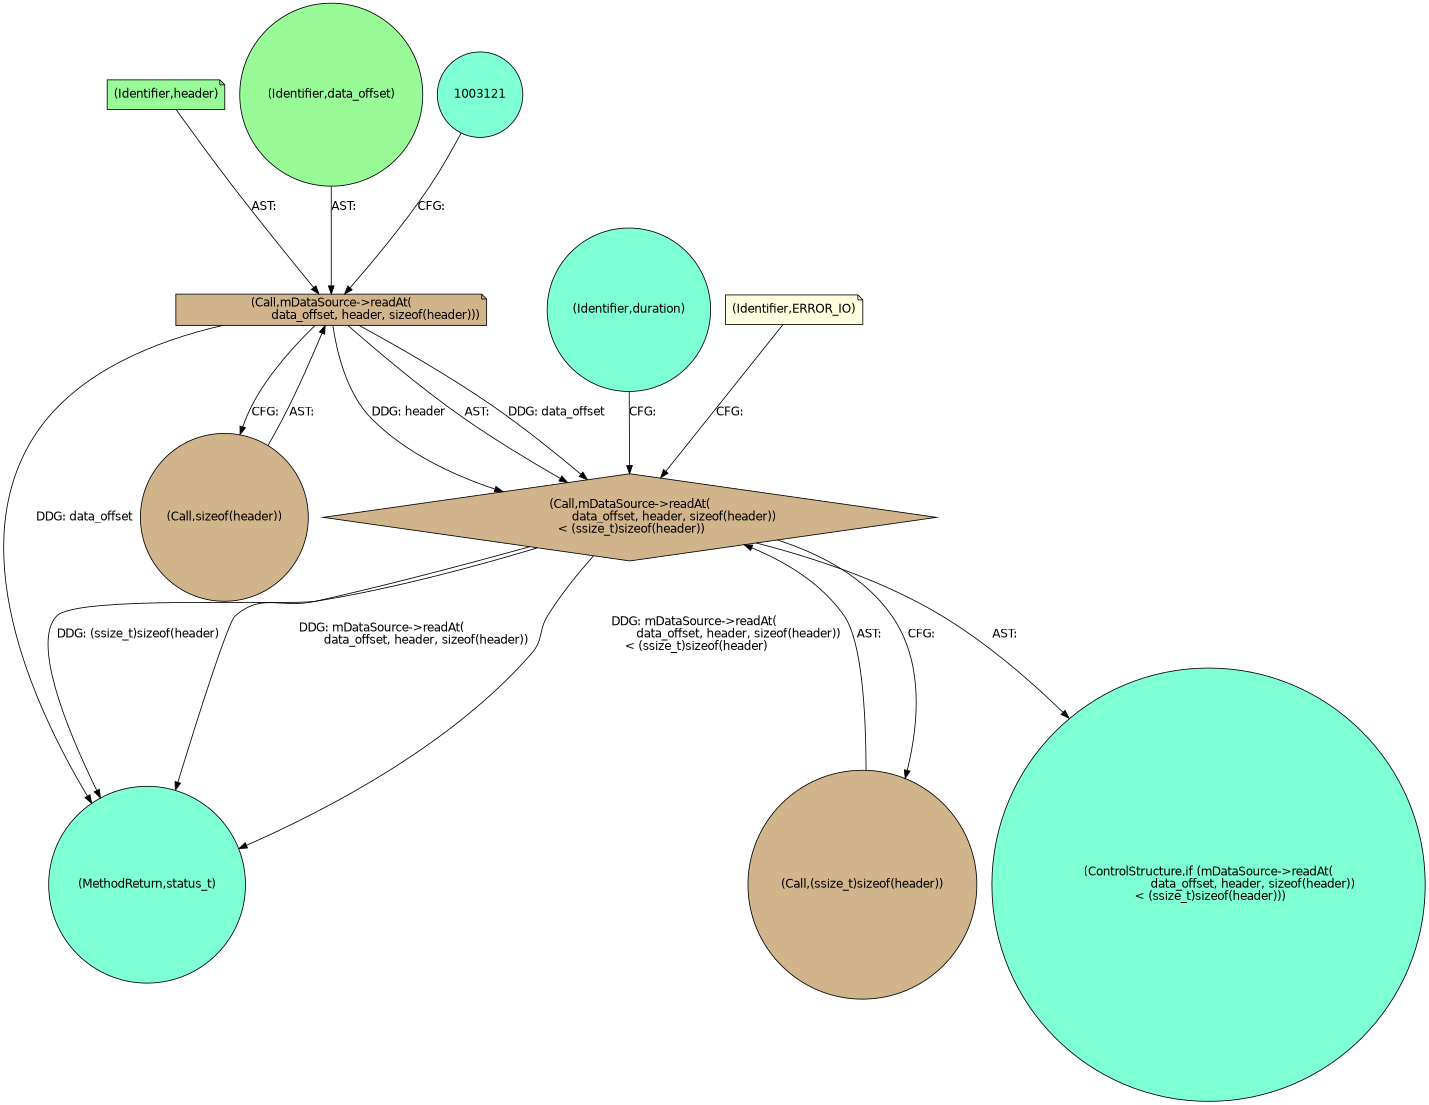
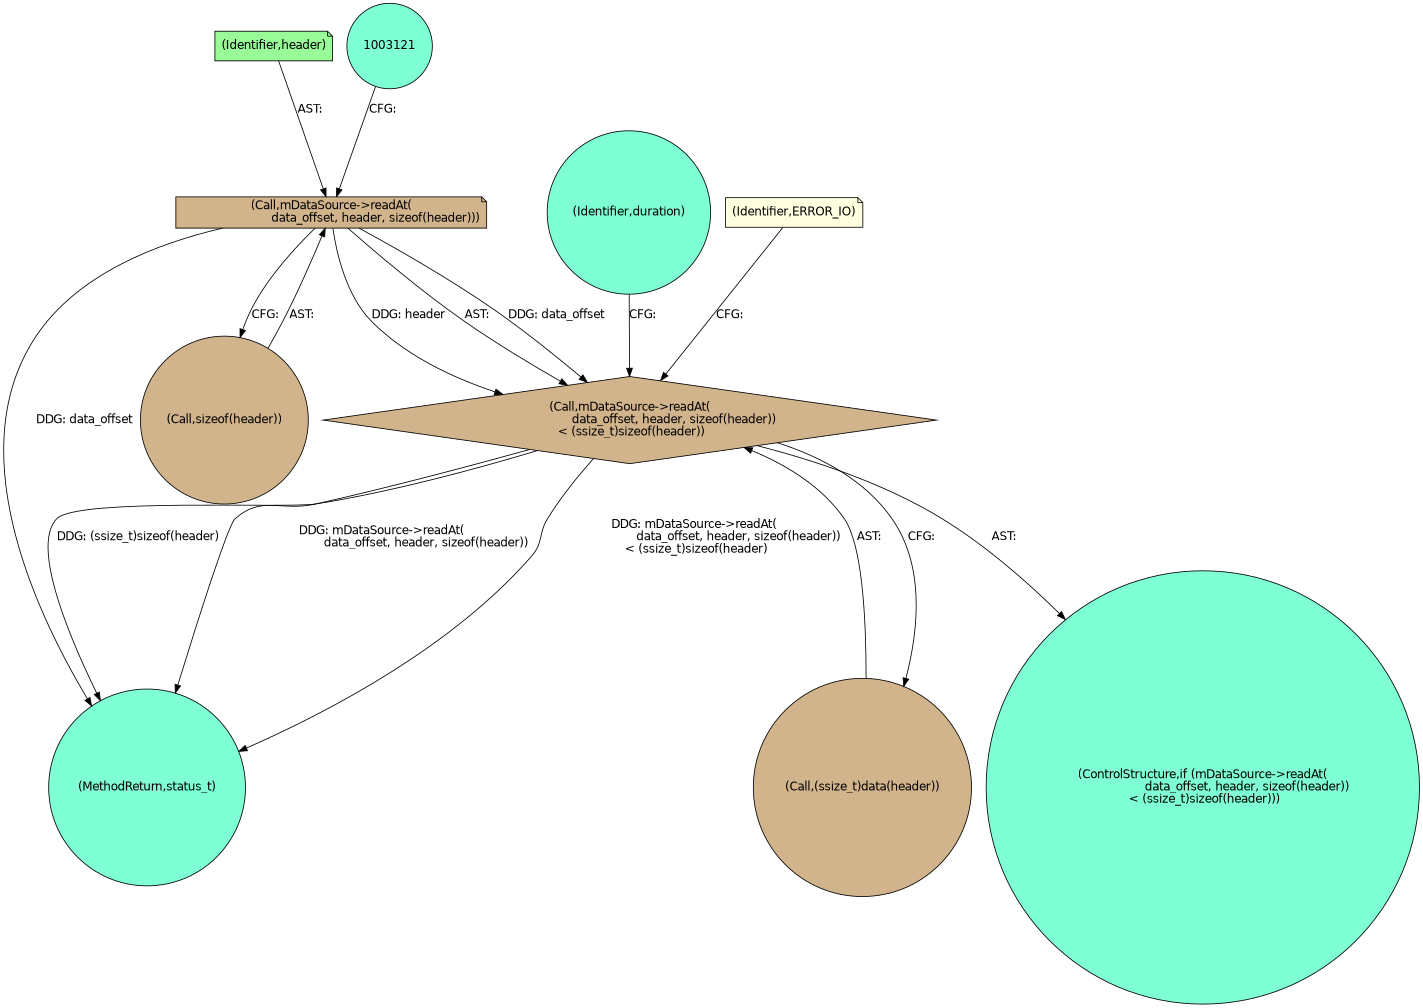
node "(Identifier,data_offset)": removed
node "(Call,(ssize_t)sizeof(header))": label "(Call,(ssize_t)sizeof(header))" -> "(Call,(ssize_t)data(header))"
